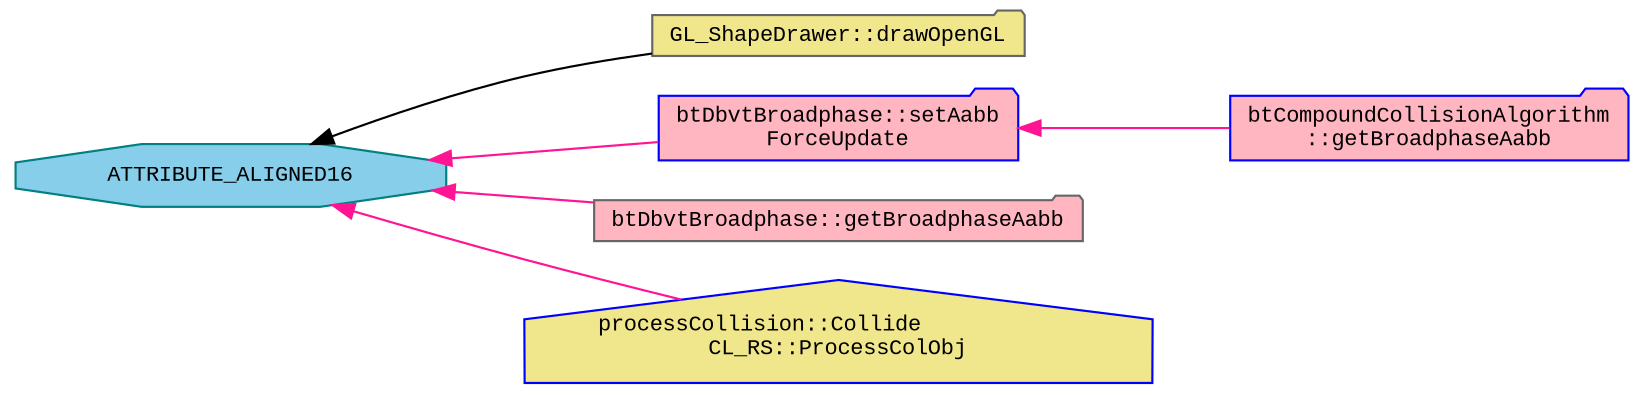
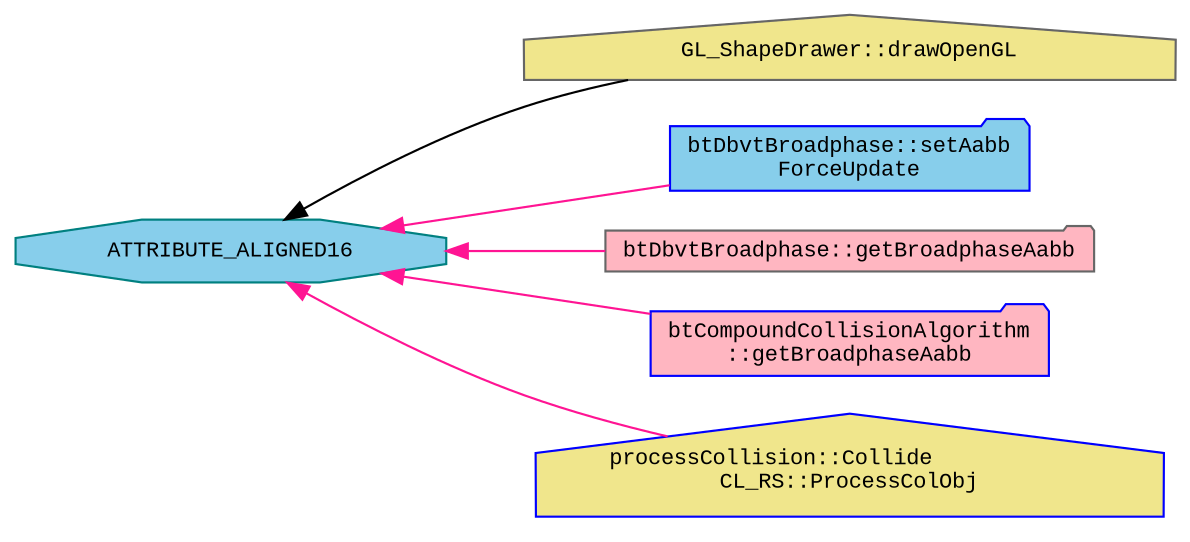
node "GL_ShapeDrawer::drawOpenGL": shape folder -> house
node "btDbvtBroadphase::setAabb ForceUpdate": fillcolor lightpink -> skyblue
edge "btCompoundCollisionAlgorithm ::getBroadphaseAabb" -> "btDbvtBroadphase::setAabb ForceUpdate": now "btCompoundCollisionAlgorithm ::getBroadphaseAabb" -> "ATTRIBUTE_ALIGNED16"
